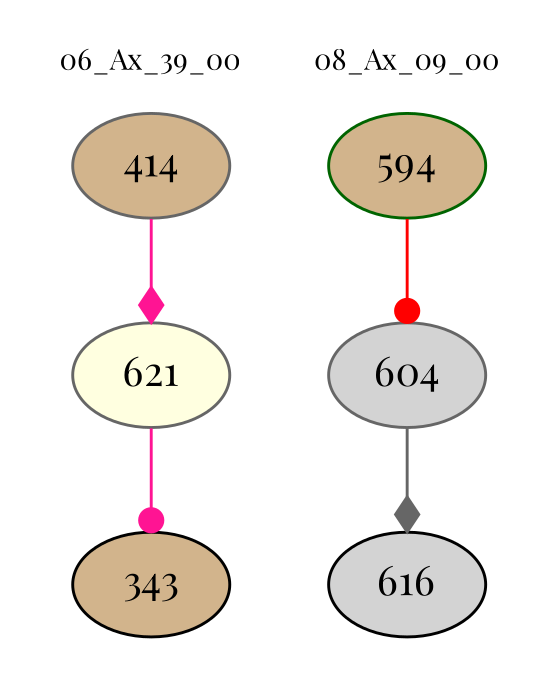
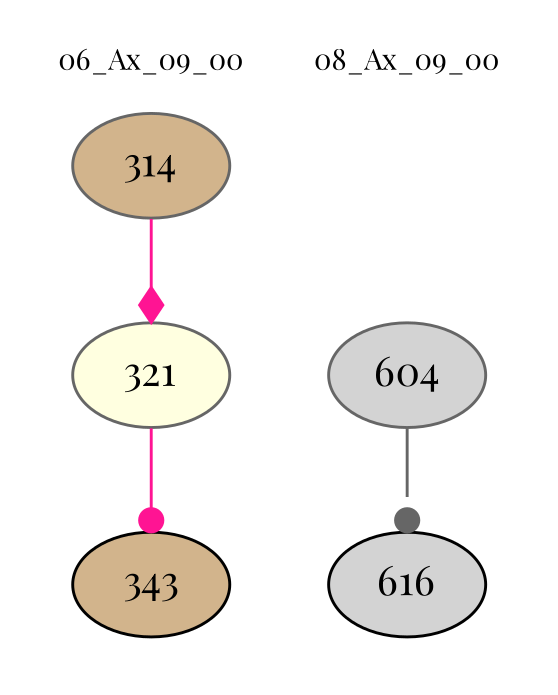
cluster "06_Ax_39_00": label "06_Ax_39_00" -> "06_Ax_09_00"
node "414": label "414" -> "314"
node "594": removed
node "621": label "621" -> "321"
edge "604" -> "616": arrowhead diamond -> dot
